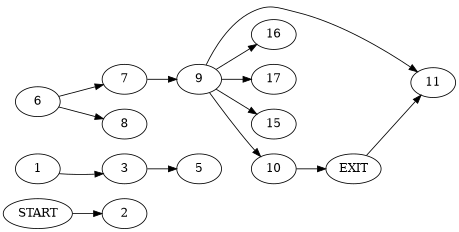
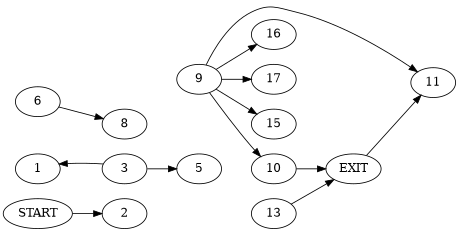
node "7": removed
edge "1" -> "3": reversed
node "13": added
